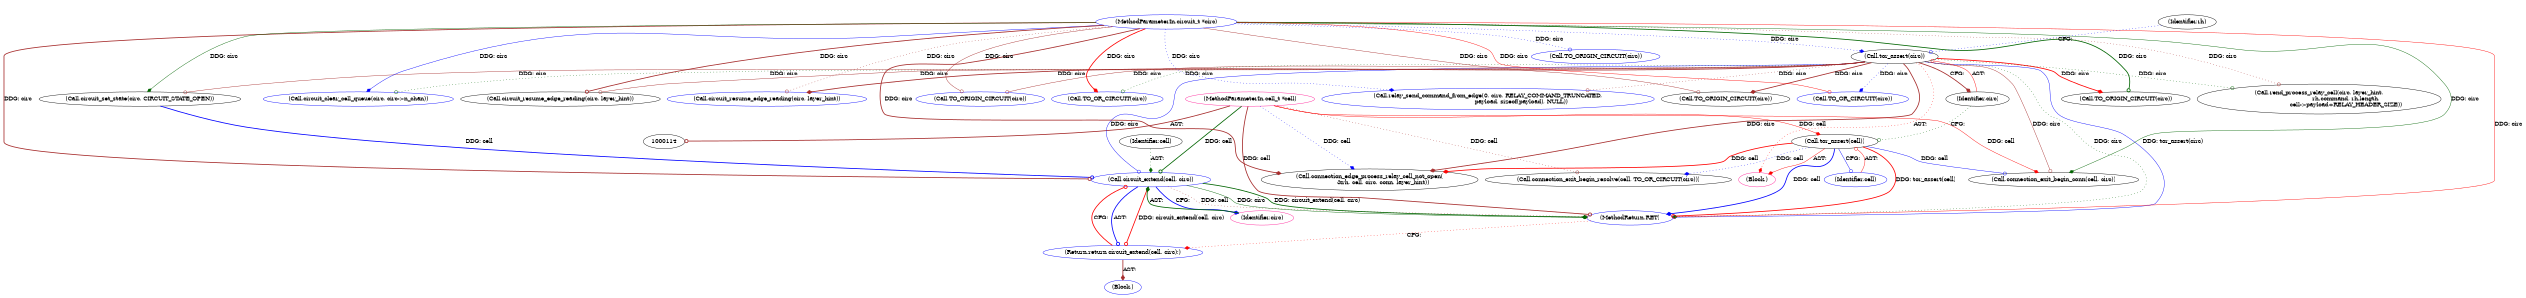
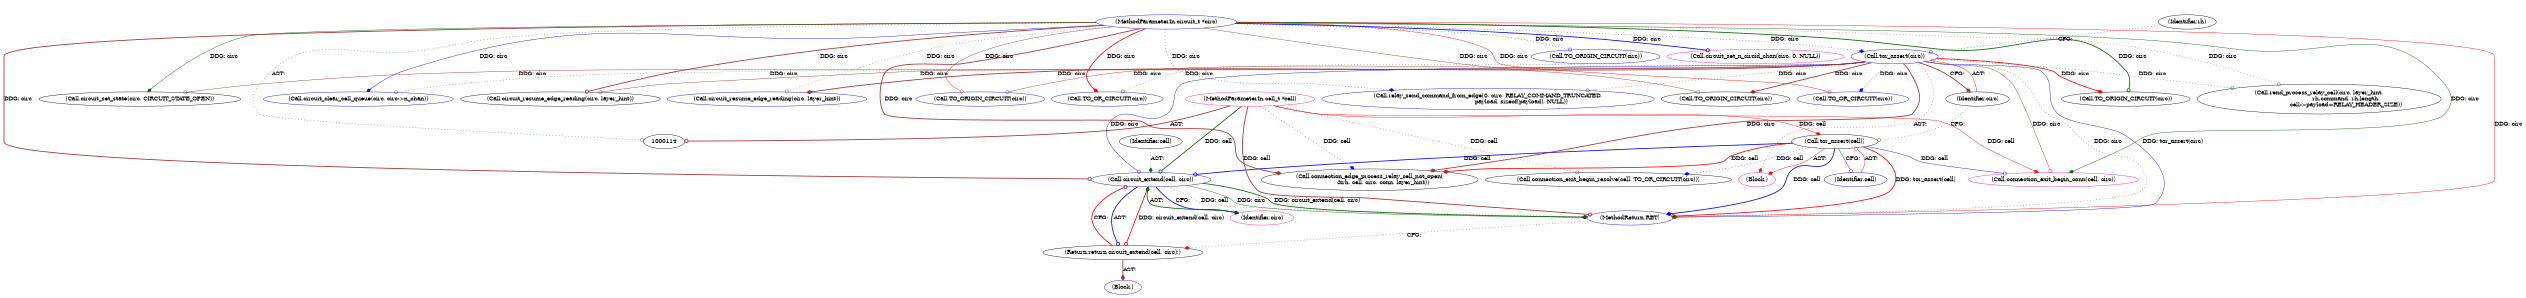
edge "(MethodParameterIn,circuit_t *circ)" -> "1000114": added, label "AST:"
node "(Call,circuit_set_n_circid_chan(circ, 0, NULL))": added
node "(Call,tor_assert(circ))": color black -> blue
edge "(Call,circuit_set_state(circ, CIRCUIT_STATE_OPEN))" -> "(Call,circuit_extend(cell, circ))": now "(Call,tor_assert(cell))" -> "(Call,circuit_extend(cell, circ))"
node "(Call,connection_exit_begin_conn(cell, circ))": color black -> deeppink
node "(Return,return circuit_extend(cell, circ);)": color blue -> black
